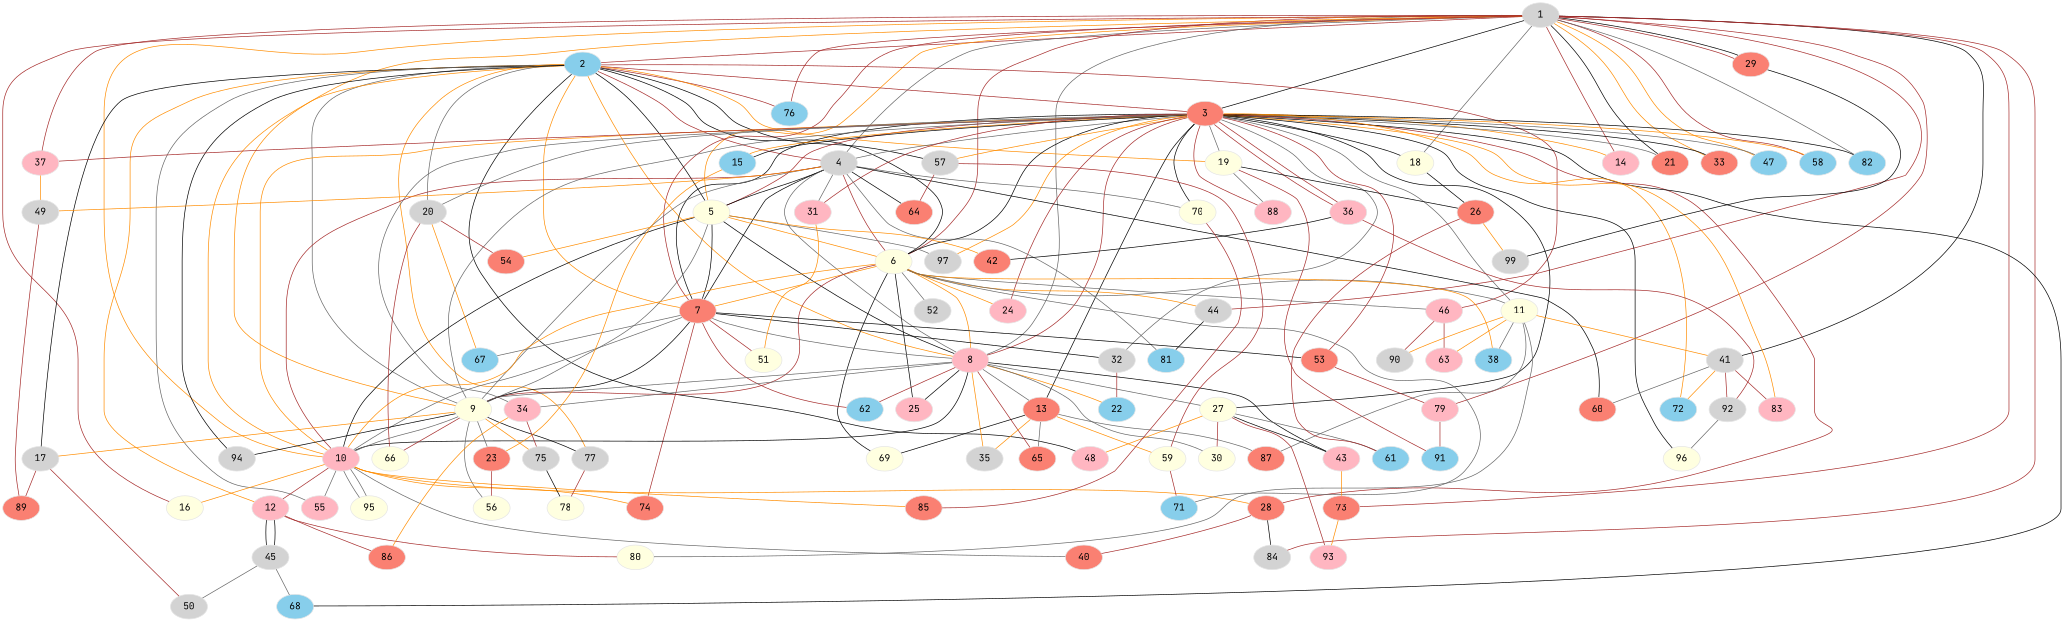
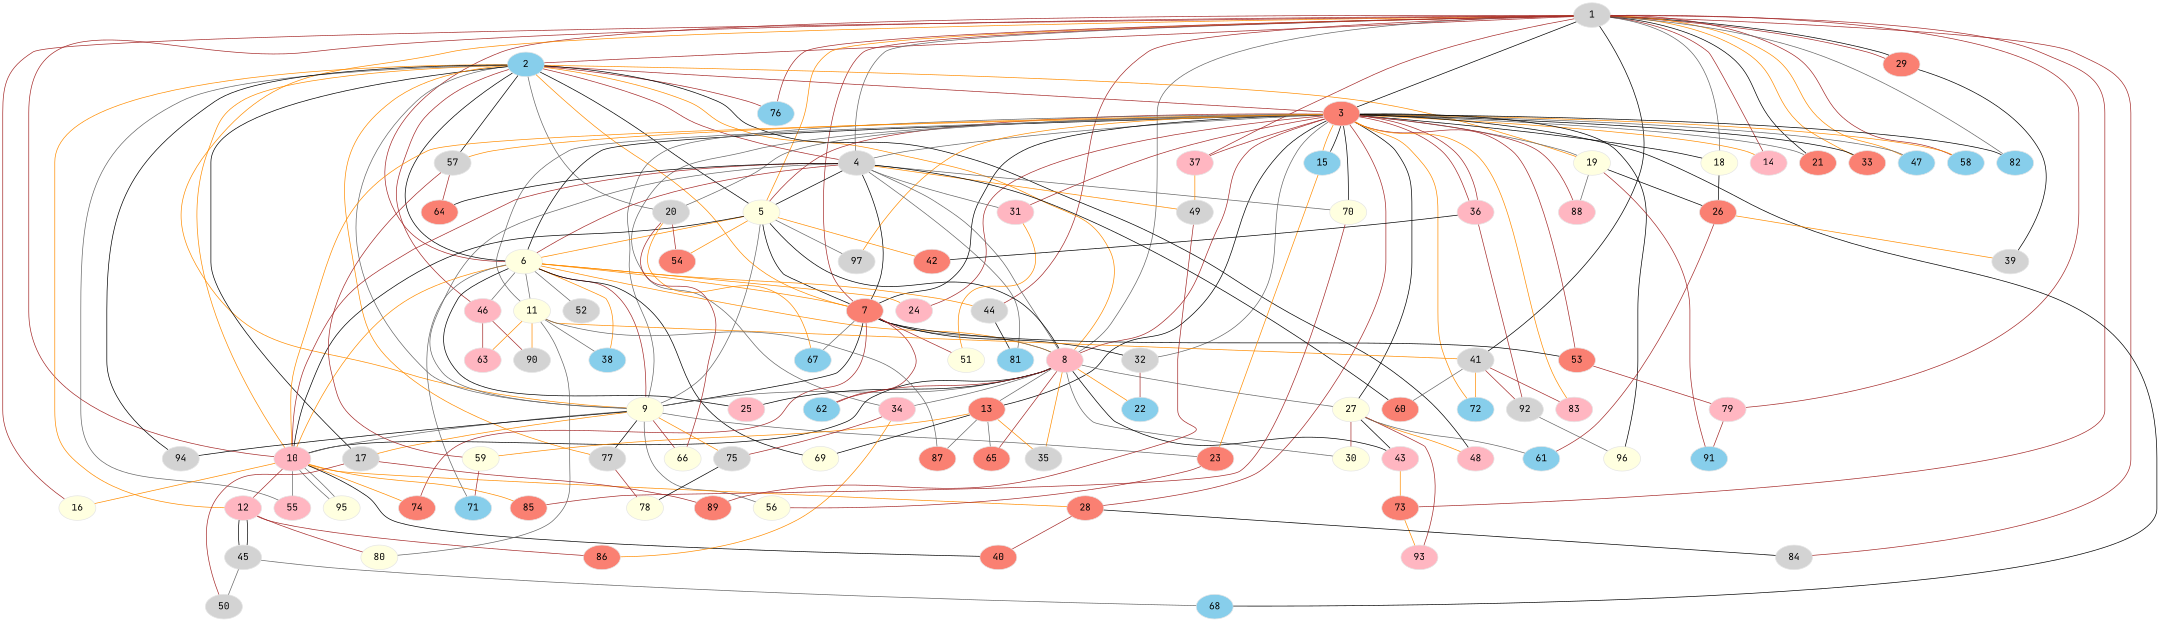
edge "1" -- "10": color darkorange -> brown
node "99": label "99" -> "39"
edge "7" -- "10": removed
edge "10" -- "40": color gray40 -> black
